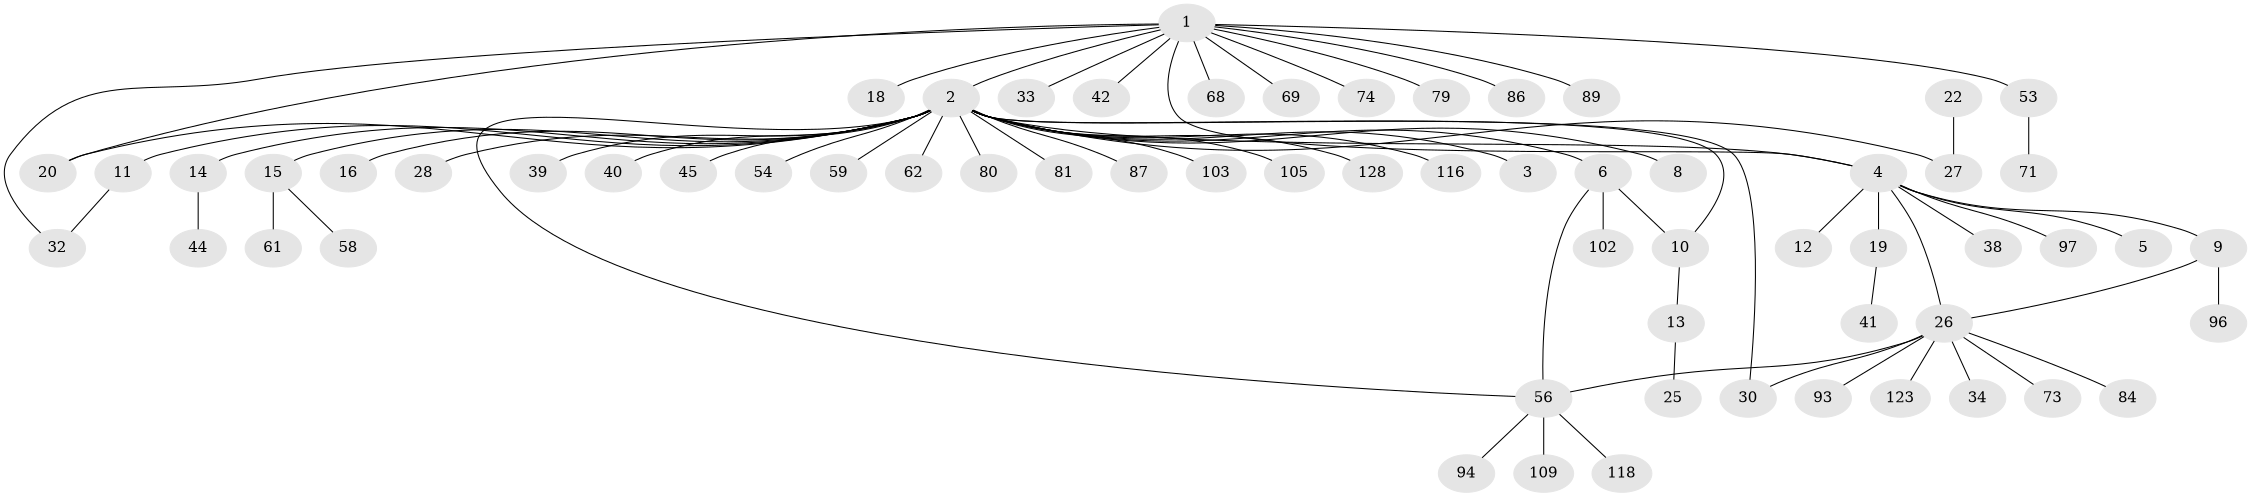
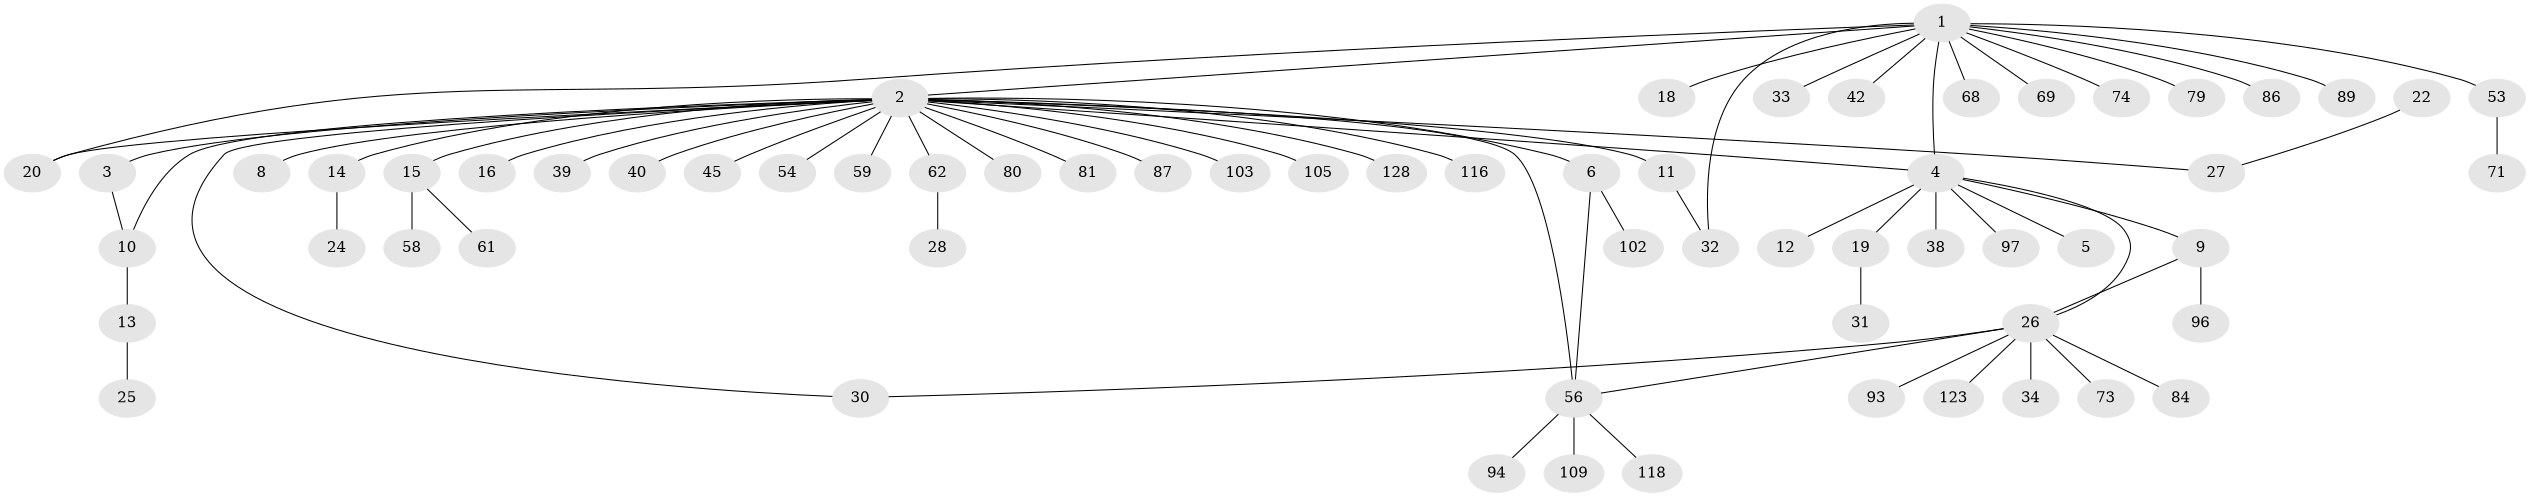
edge "2" -- "28": now "62" -- "28"
edge "6" -- "10": now "3" -- "10"
node "44": label "44" -> "24"
node "41": label "41" -> "31"
